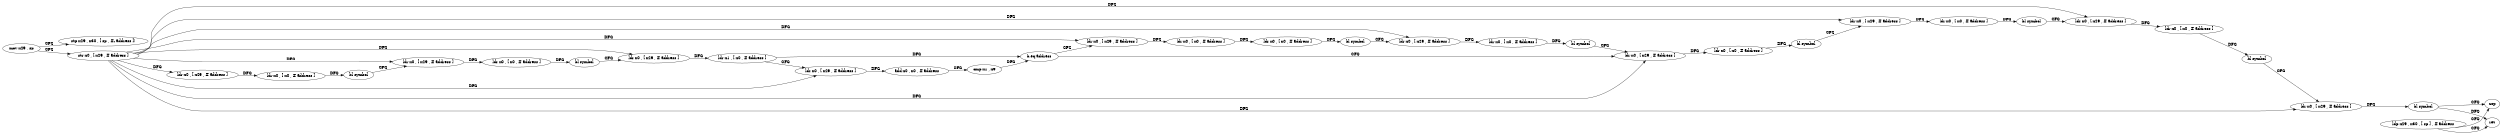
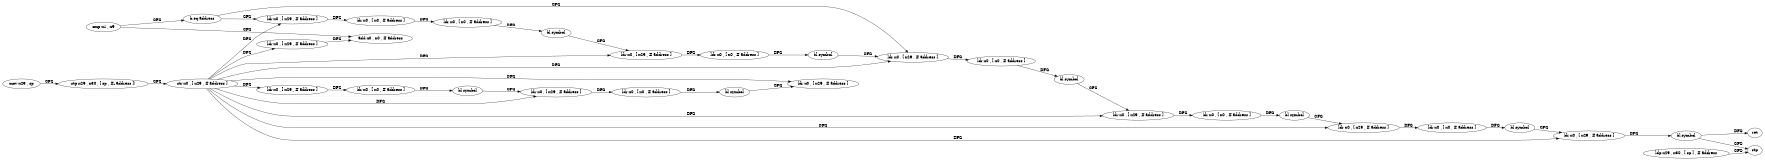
edge "mov x29 , sp" -> "str x0 , [ x29 , # address ]": now "stp x29 , x30 , [ sp , #- address ]!" -> "str x0 , [ x29 , # address ]"
node "ldr x1 , [ x0 , # address ]": removed
edge "cmp x1 , x9" -> "b.eq address": label "DFG" -> "CFG"
edge "add x0 , x0 , # address" -> "cmp x1 , x9": reversed
node "nop": label "nop" -> "stp"
edge "ldp x29 , x30 , [ sp ] , # address" -> "ret": removed, label "CFG"
